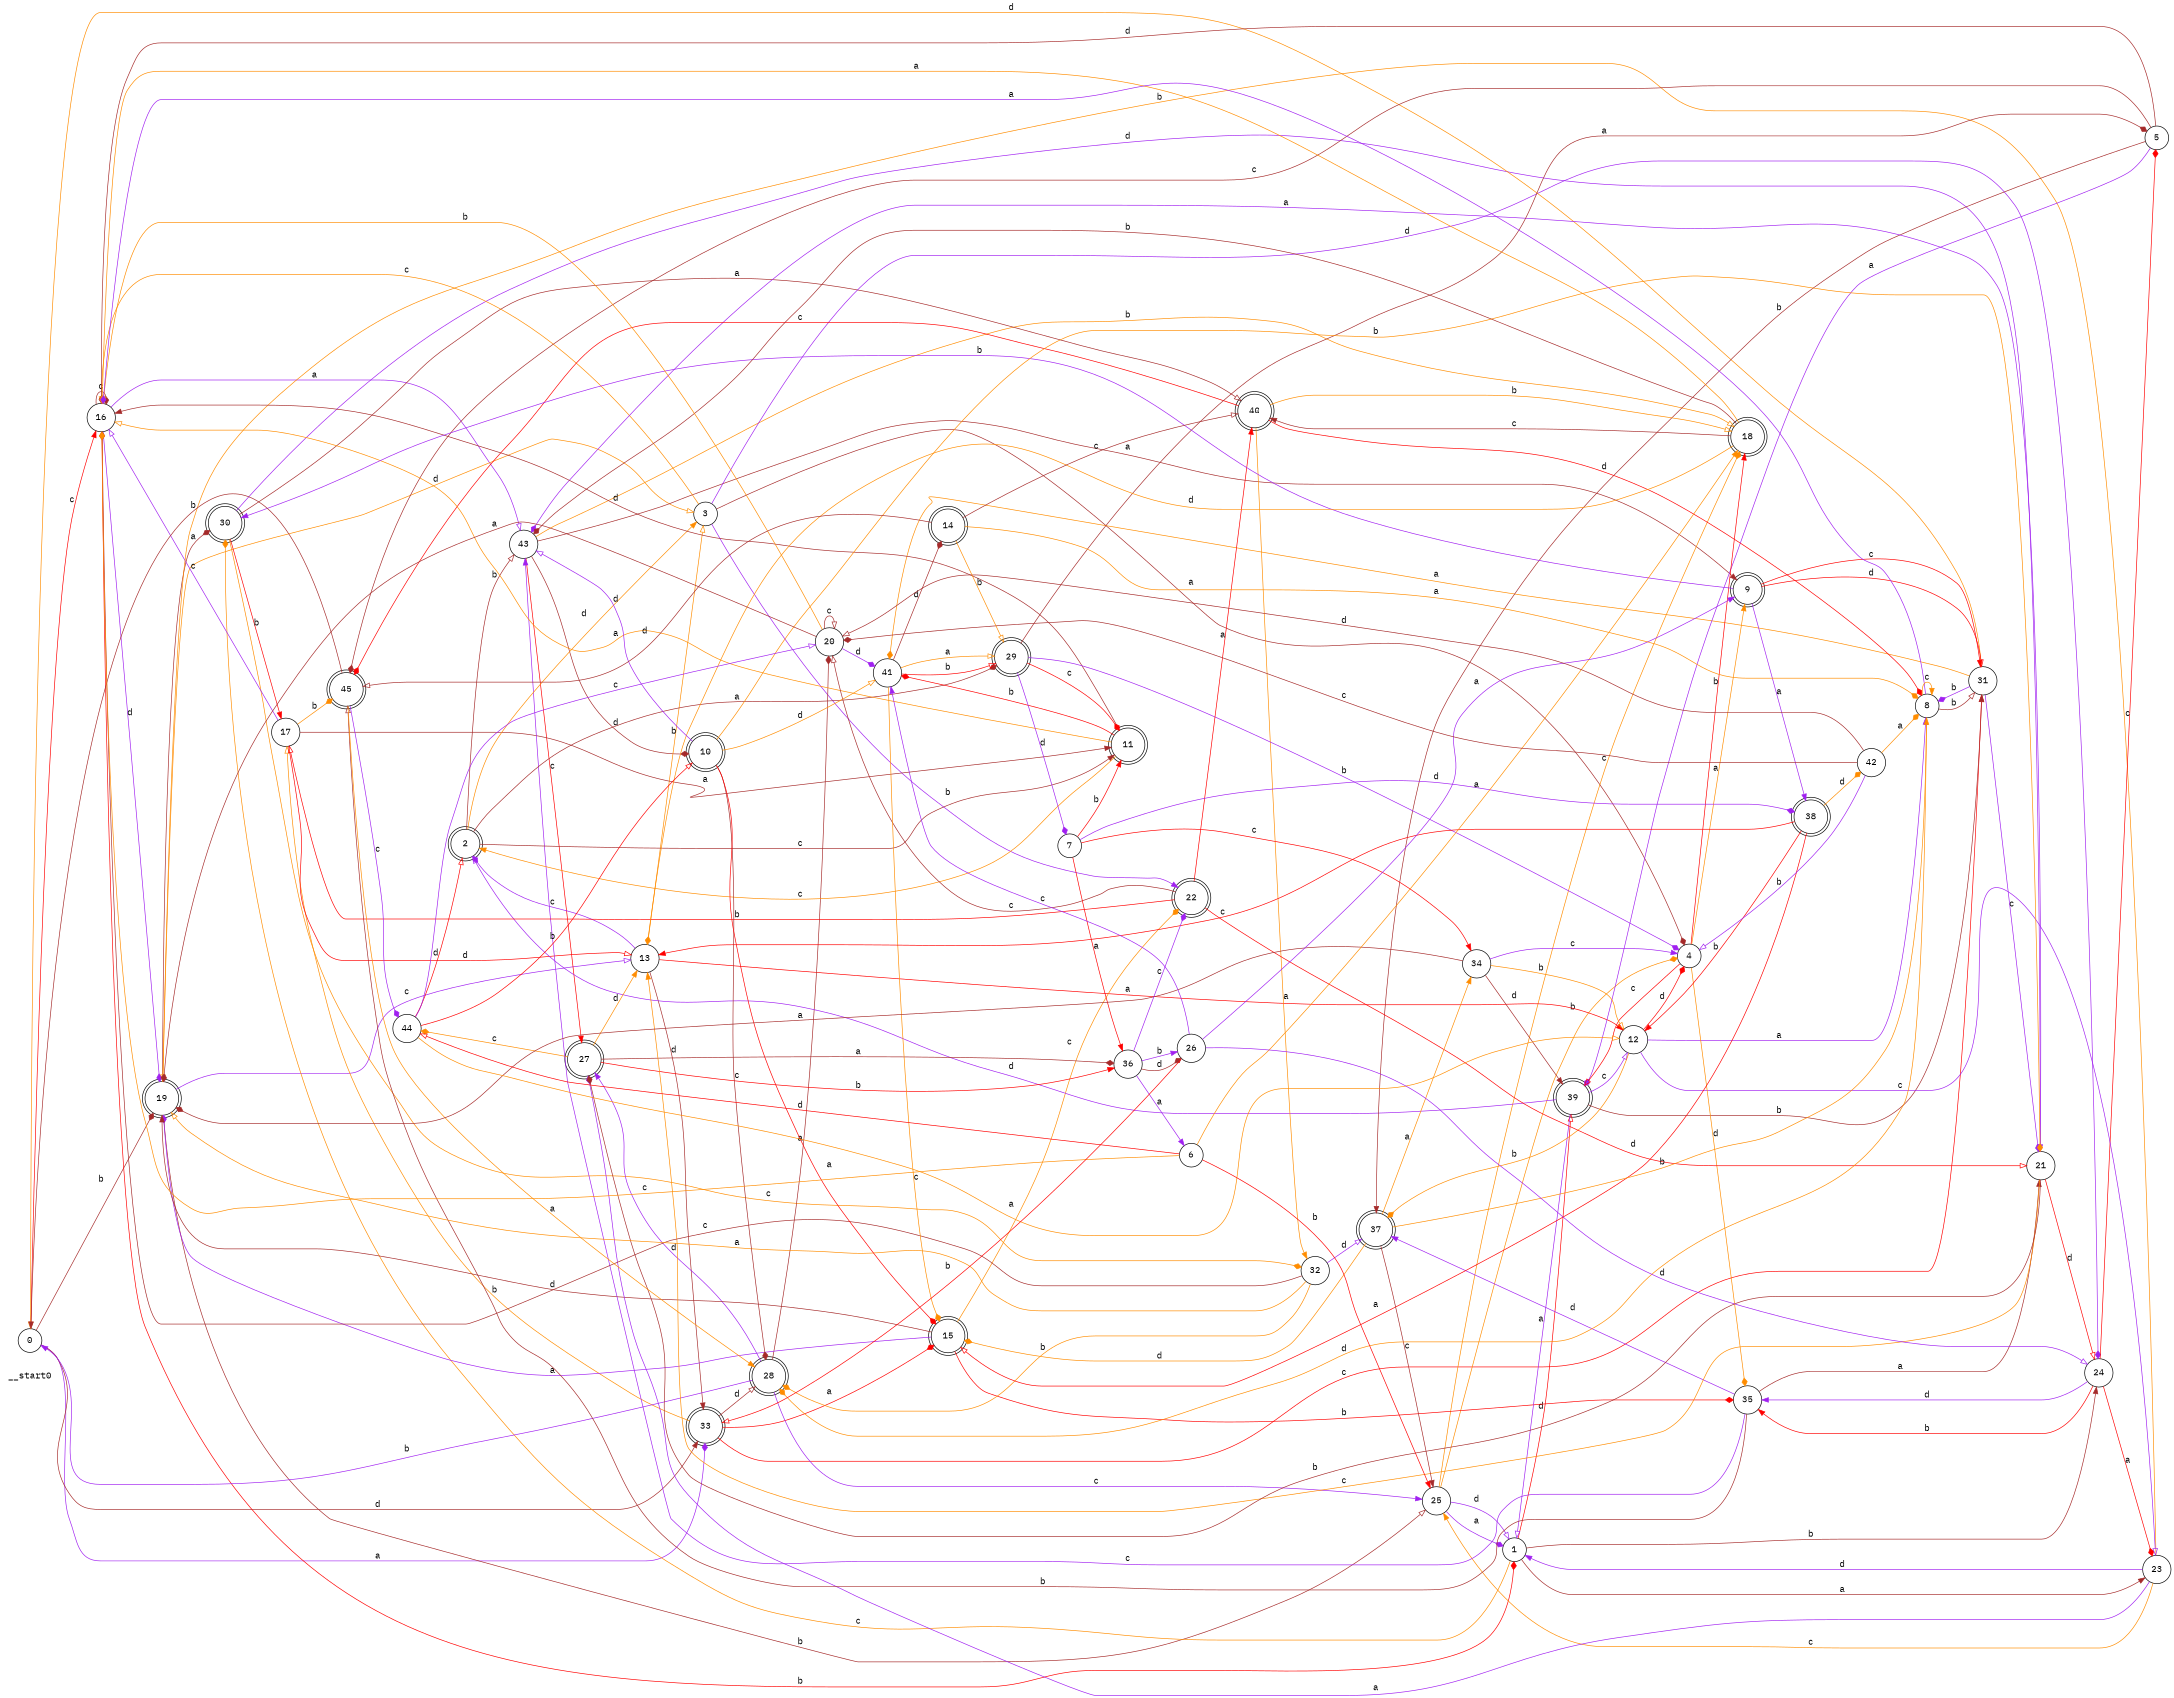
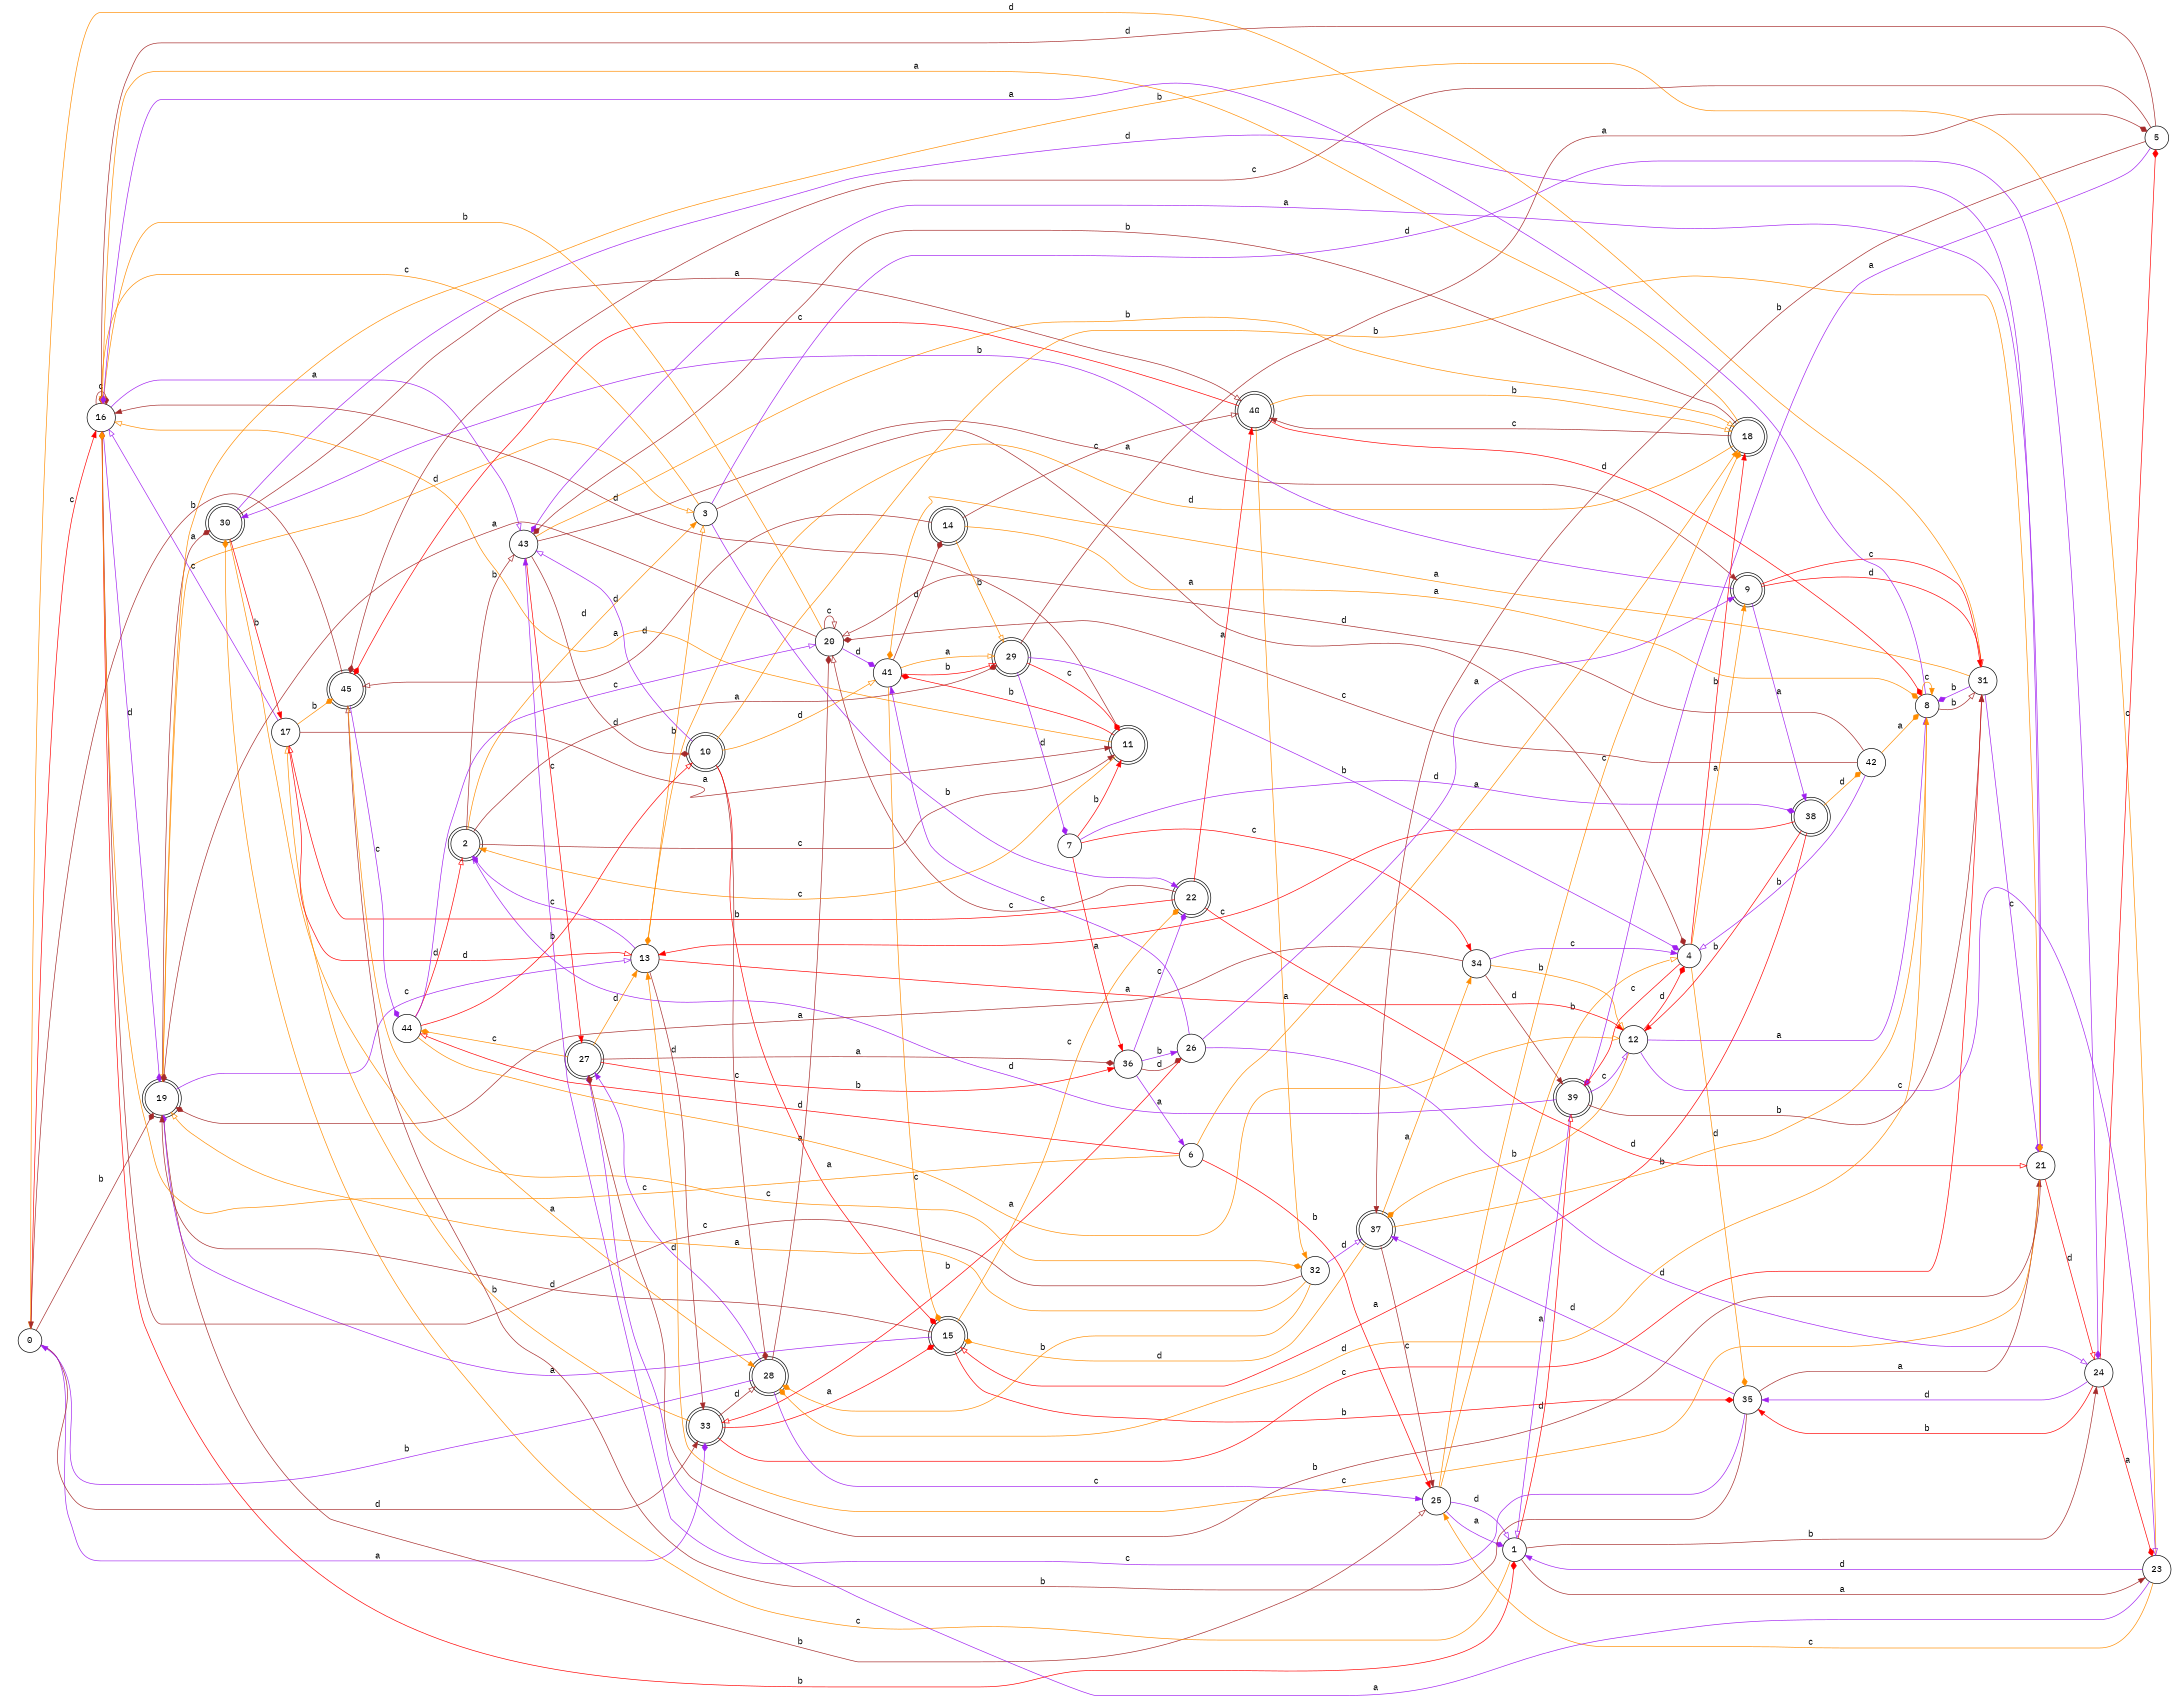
edge "25" -> "4": arrowhead diamond -> onormal
node "__start0": removed
